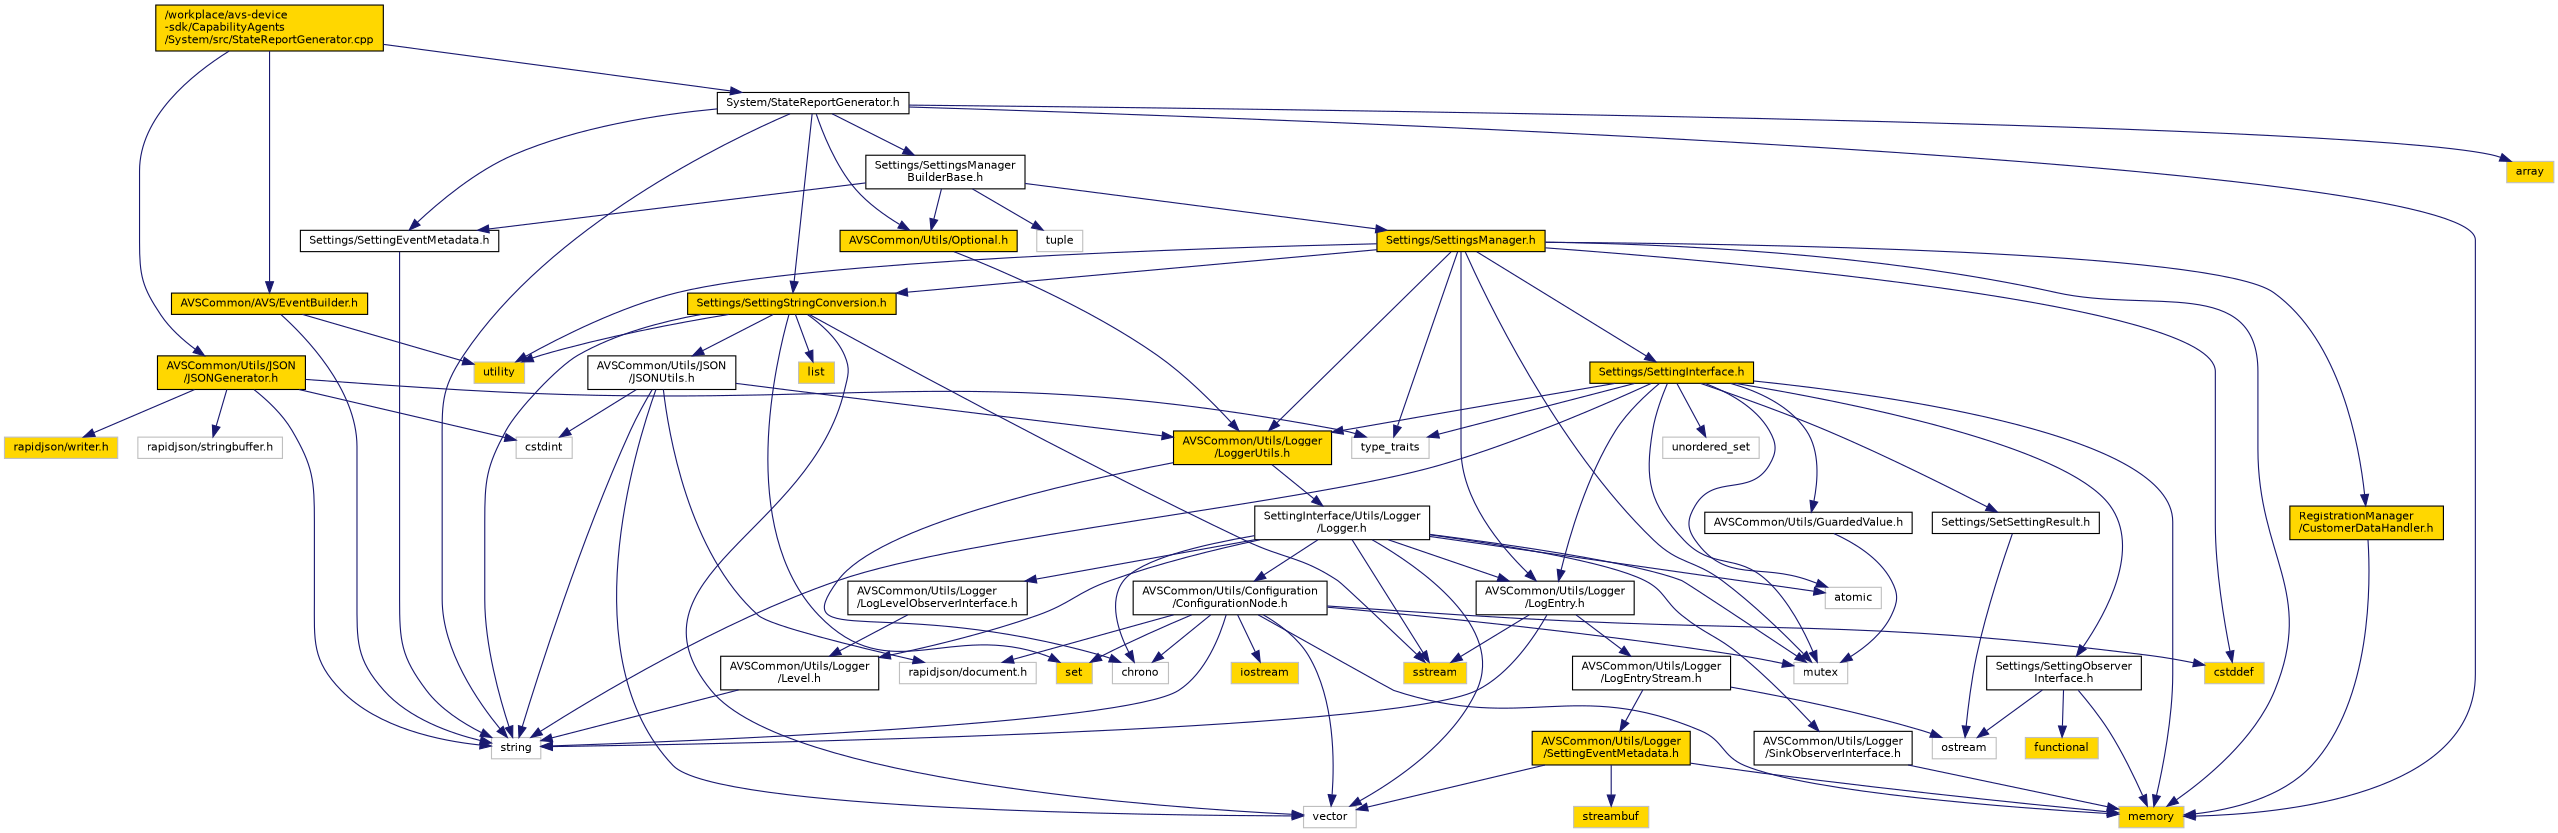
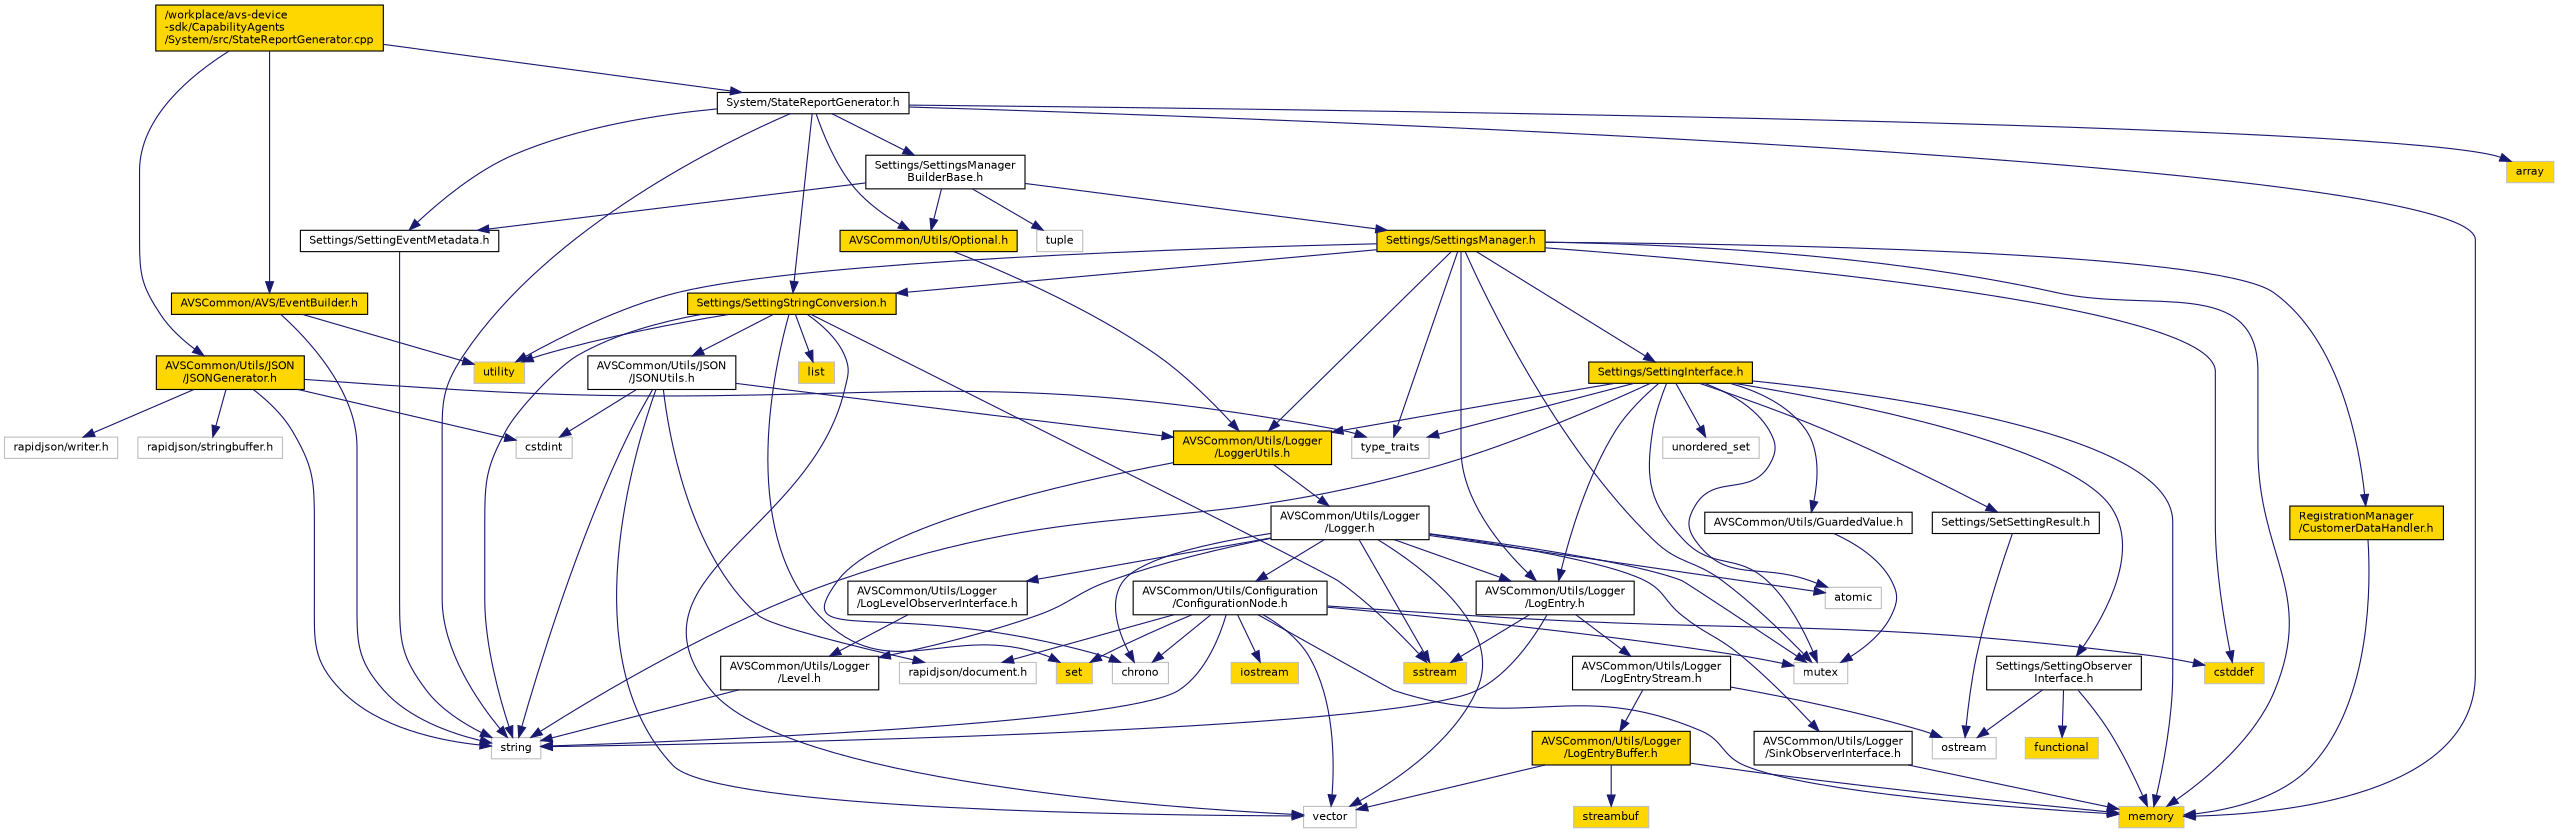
node "rapidjson/writer.h": fillcolor gold -> white
node "SettingInterface/Utils/Logger /Logger.h": label "SettingInterface/Utils/Logger /Logger.h" -> "AVSCommon/Utils/Logger /Logger.h"
node "AVSCommon/Utils/Logger /SettingEventMetadata.h": label "AVSCommon/Utils/Logger /SettingEventMetadata.h" -> "AVSCommon/Utils/Logger /LogEntryBuffer.h"
